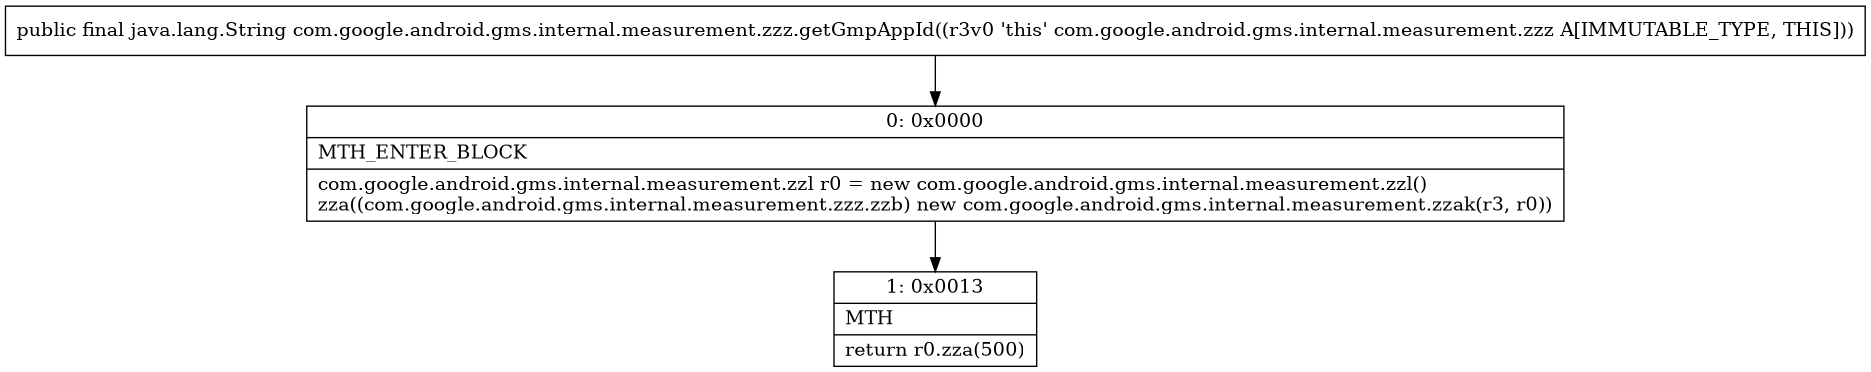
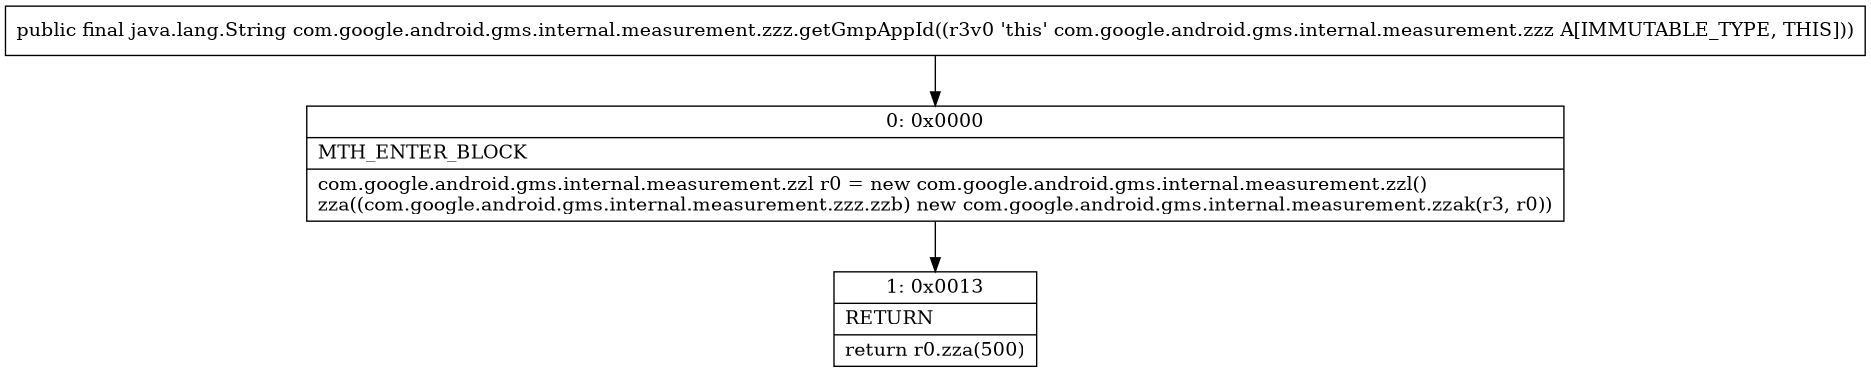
node "1: 0x0013": text "MTH" -> "RETURN"
